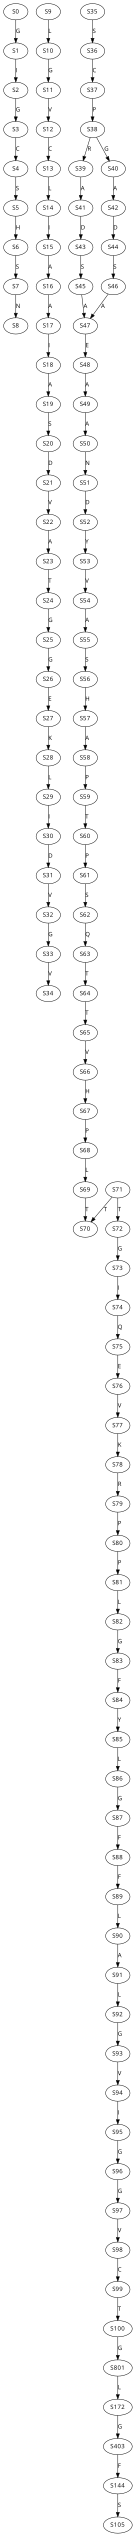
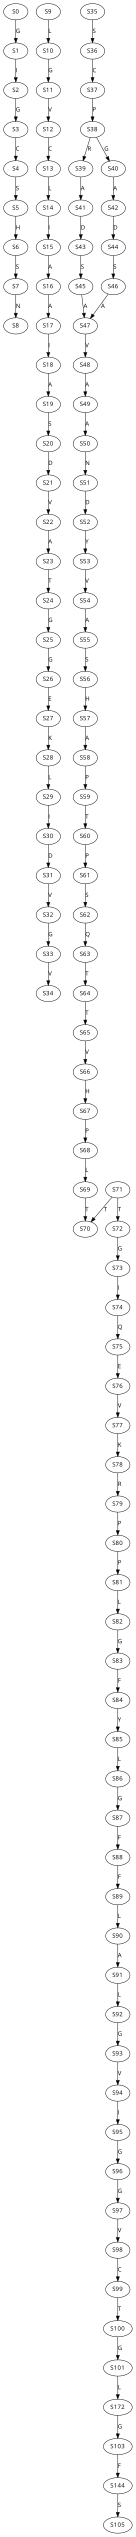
edge "S47" -> "S48": label "E" -> "V"
node "S801": label "S801" -> "S101"
node "S403": label "S403" -> "S103"
